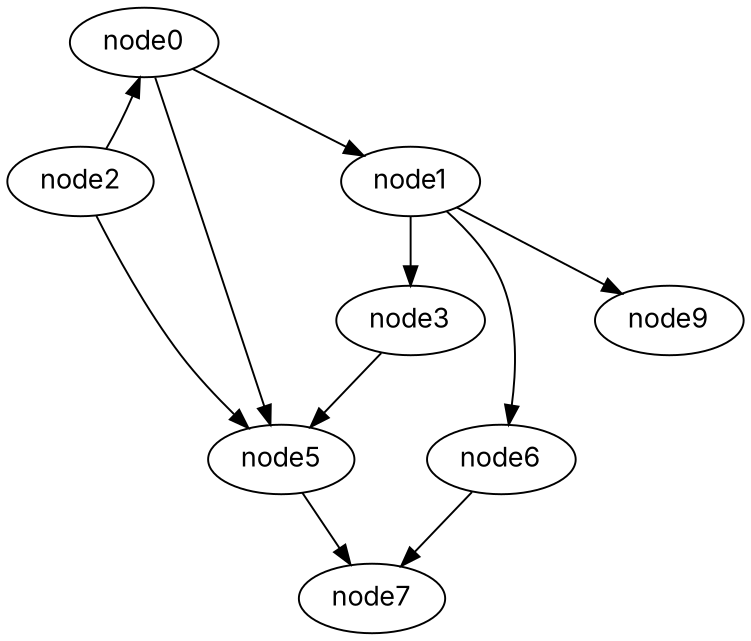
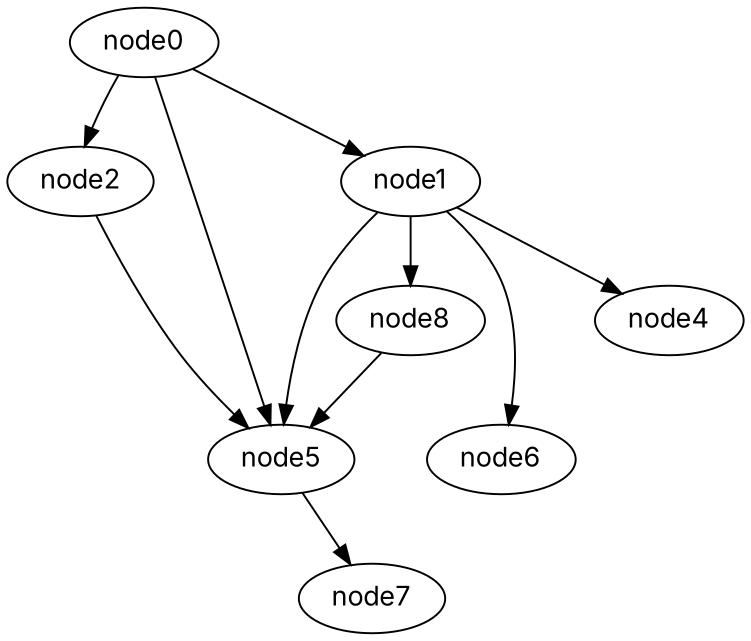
edge "node2" -> "node0": reversed
edge "node1" -> "node5": added
node "node3": label "node3" -> "node8"
node "node9": label "node9" -> "node4"
edge "node6" -> "node7": removed
